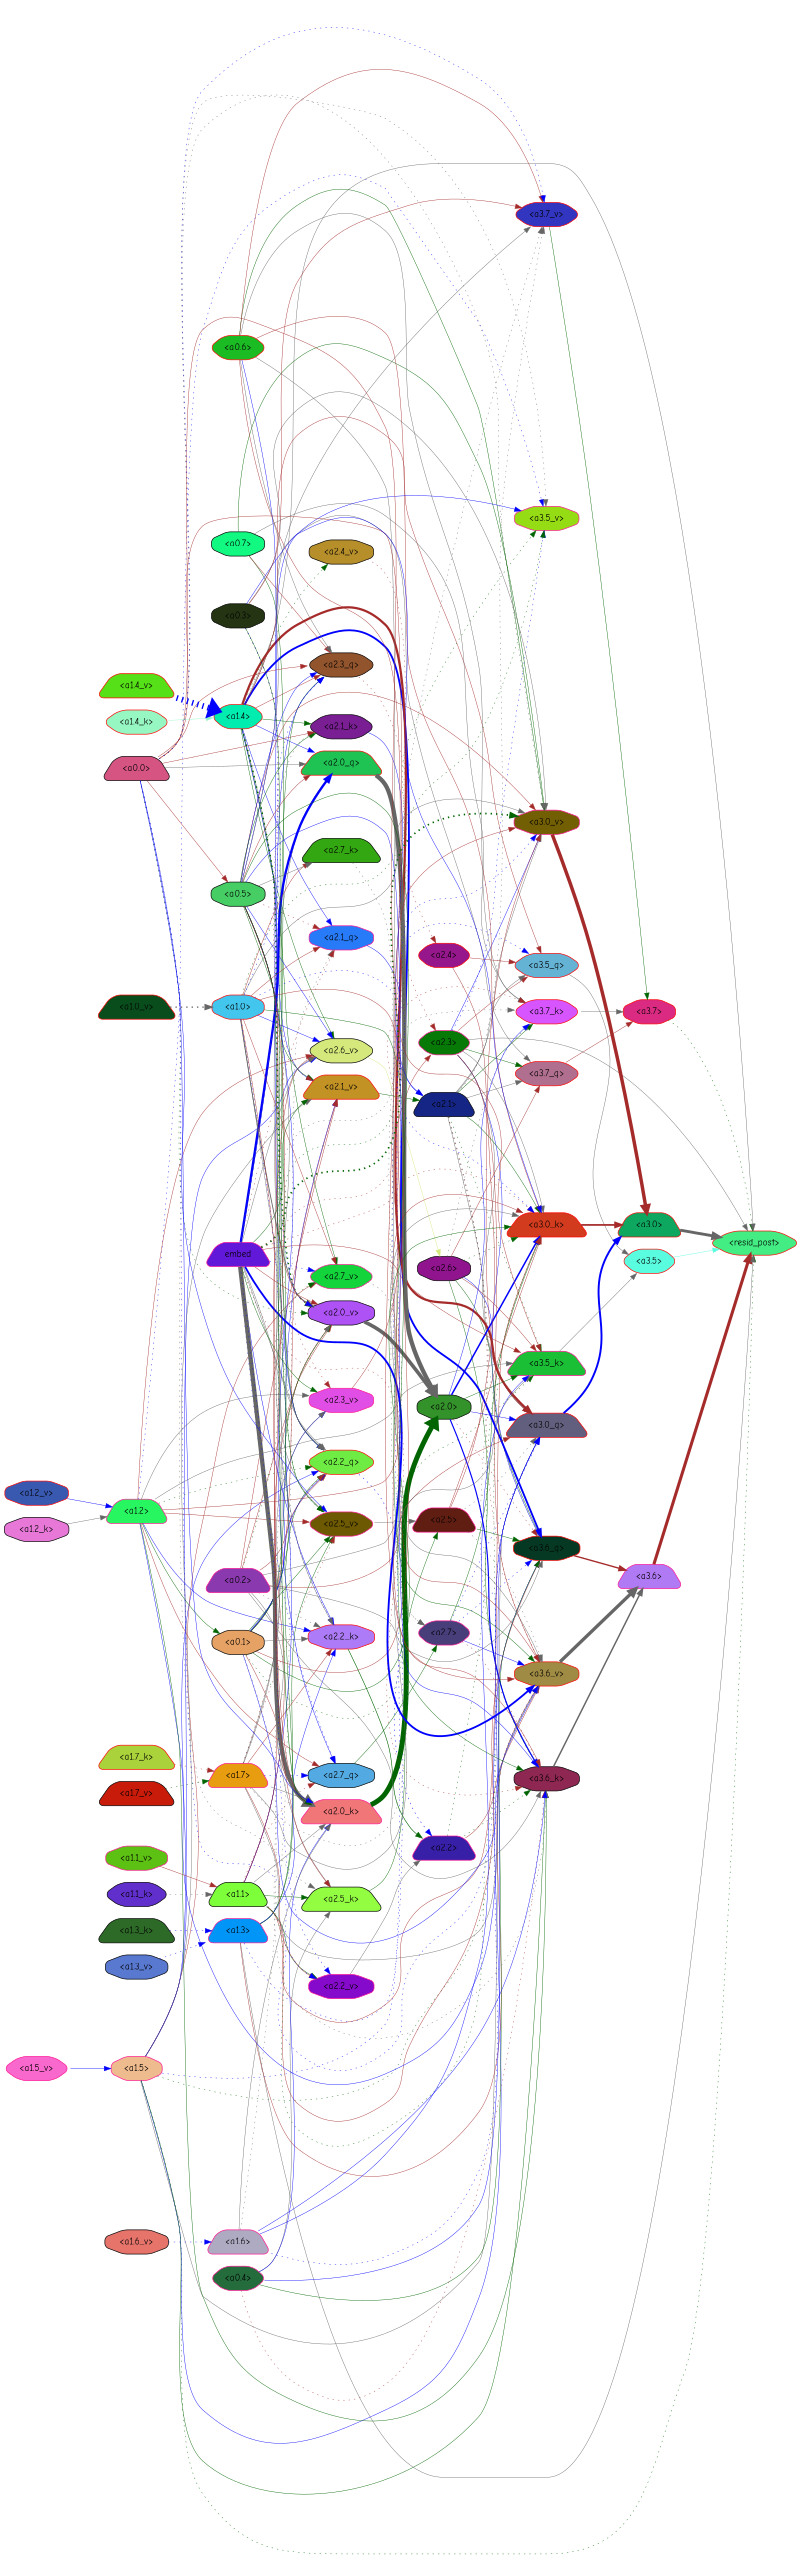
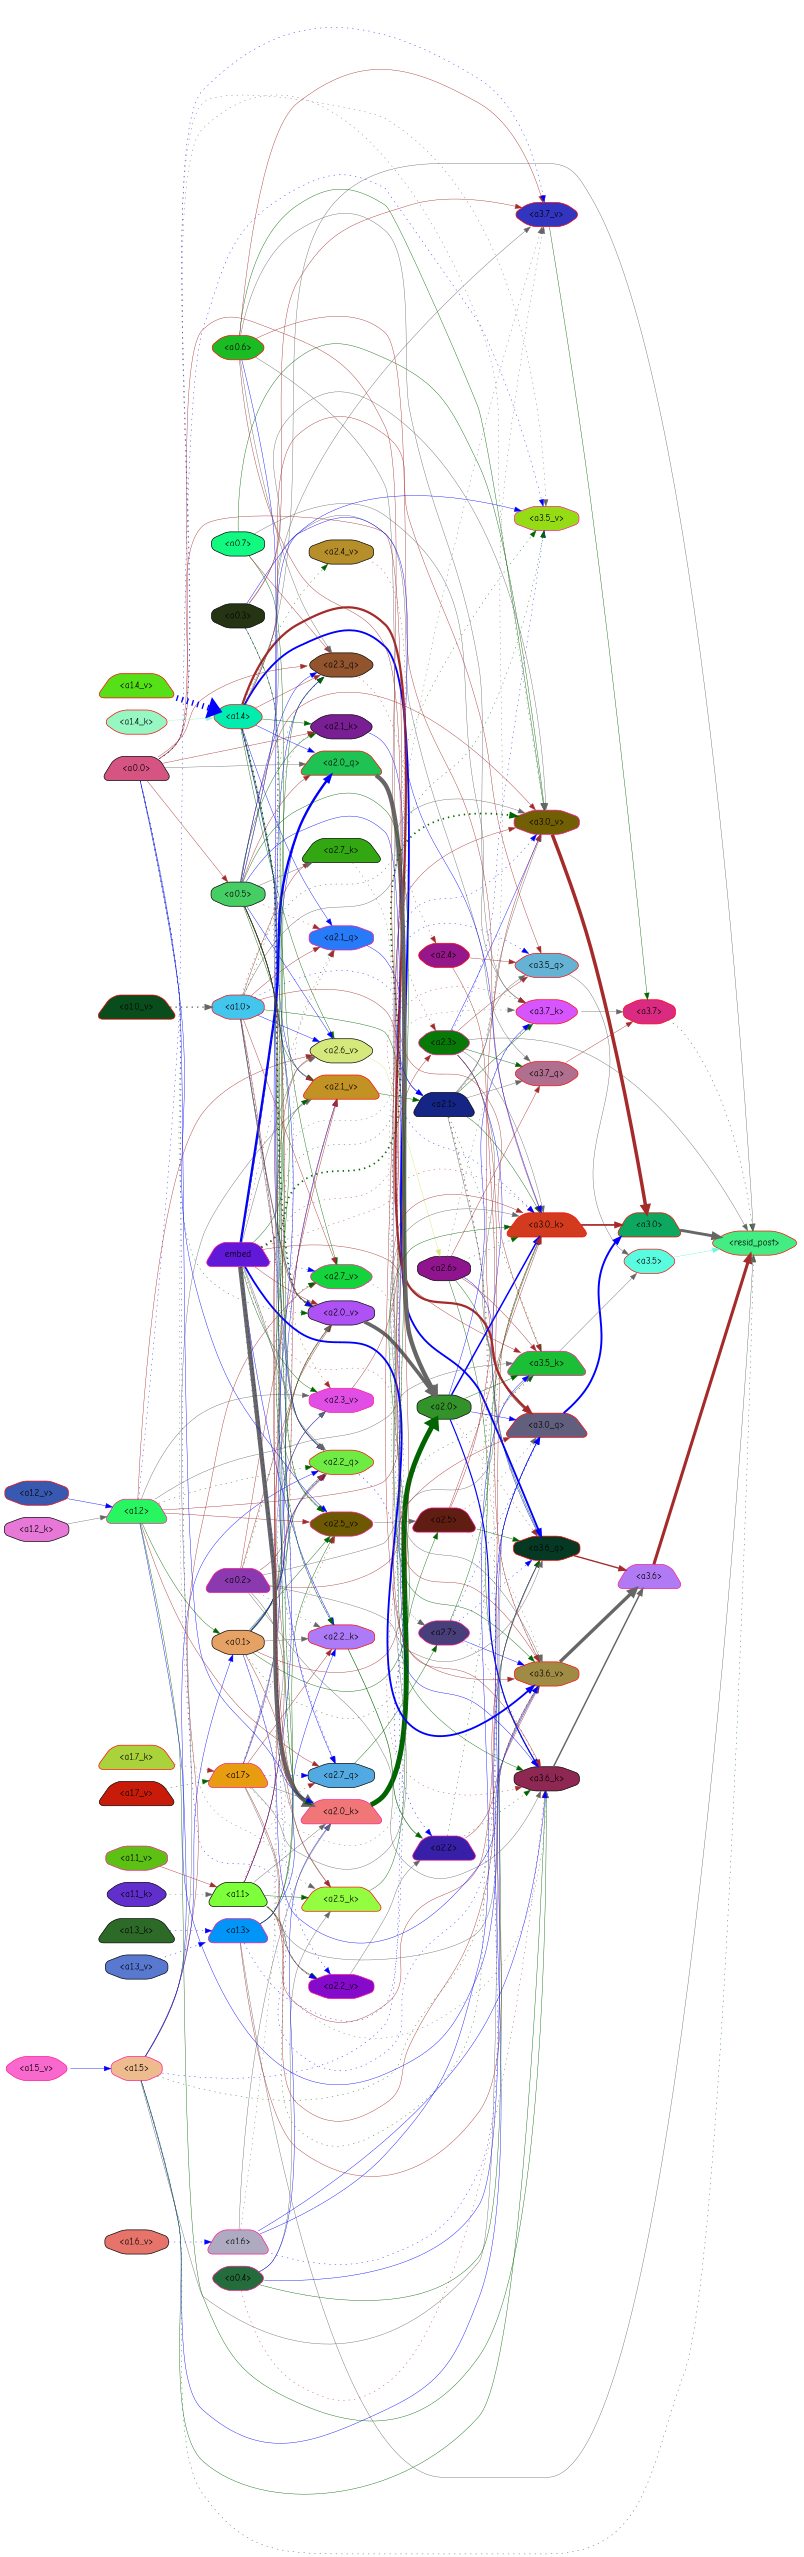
edge "<a1.0>" -> "<a2.3_q>": color blue -> darkgreen
edge "<a0.5>" -> "<a2.2_k>": color gray40 -> darkgreen
edge "<a1.7>" -> "<a2.0_q>": color gray40 -> blue
edge "<a1.5>" -> "<a2.6_v>": now "<a1.5>" -> "<a0.1>"
edge "<a1.2>" -> "<a2.2_k>": removed
node "<a2.5_k>": color black -> red
